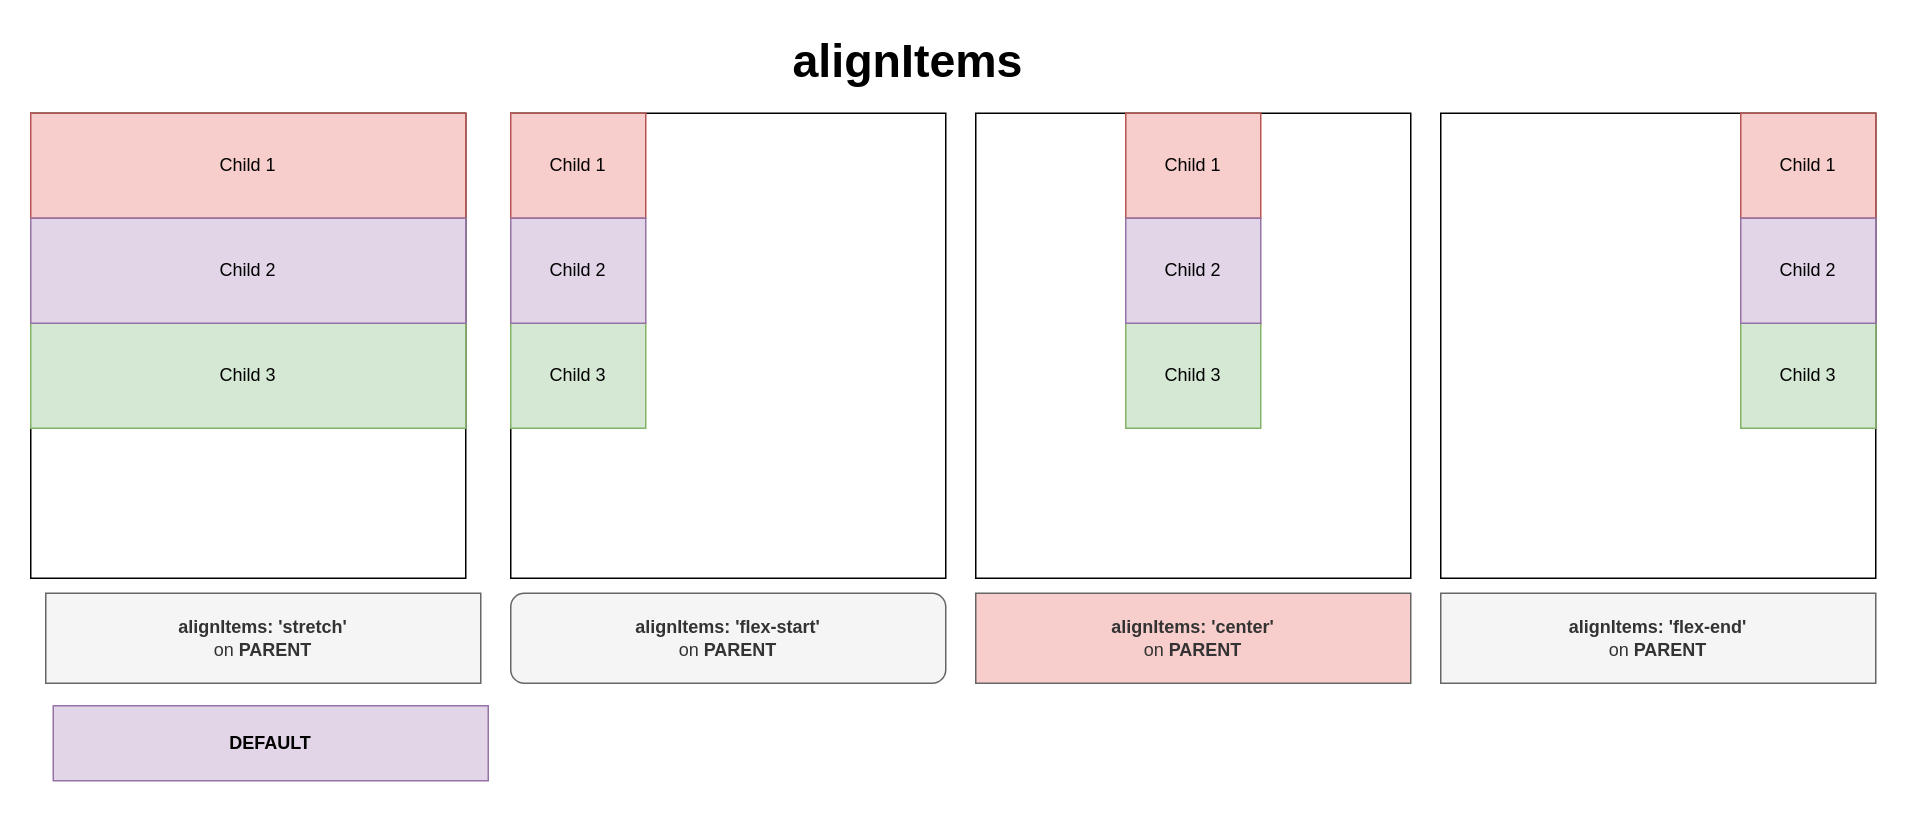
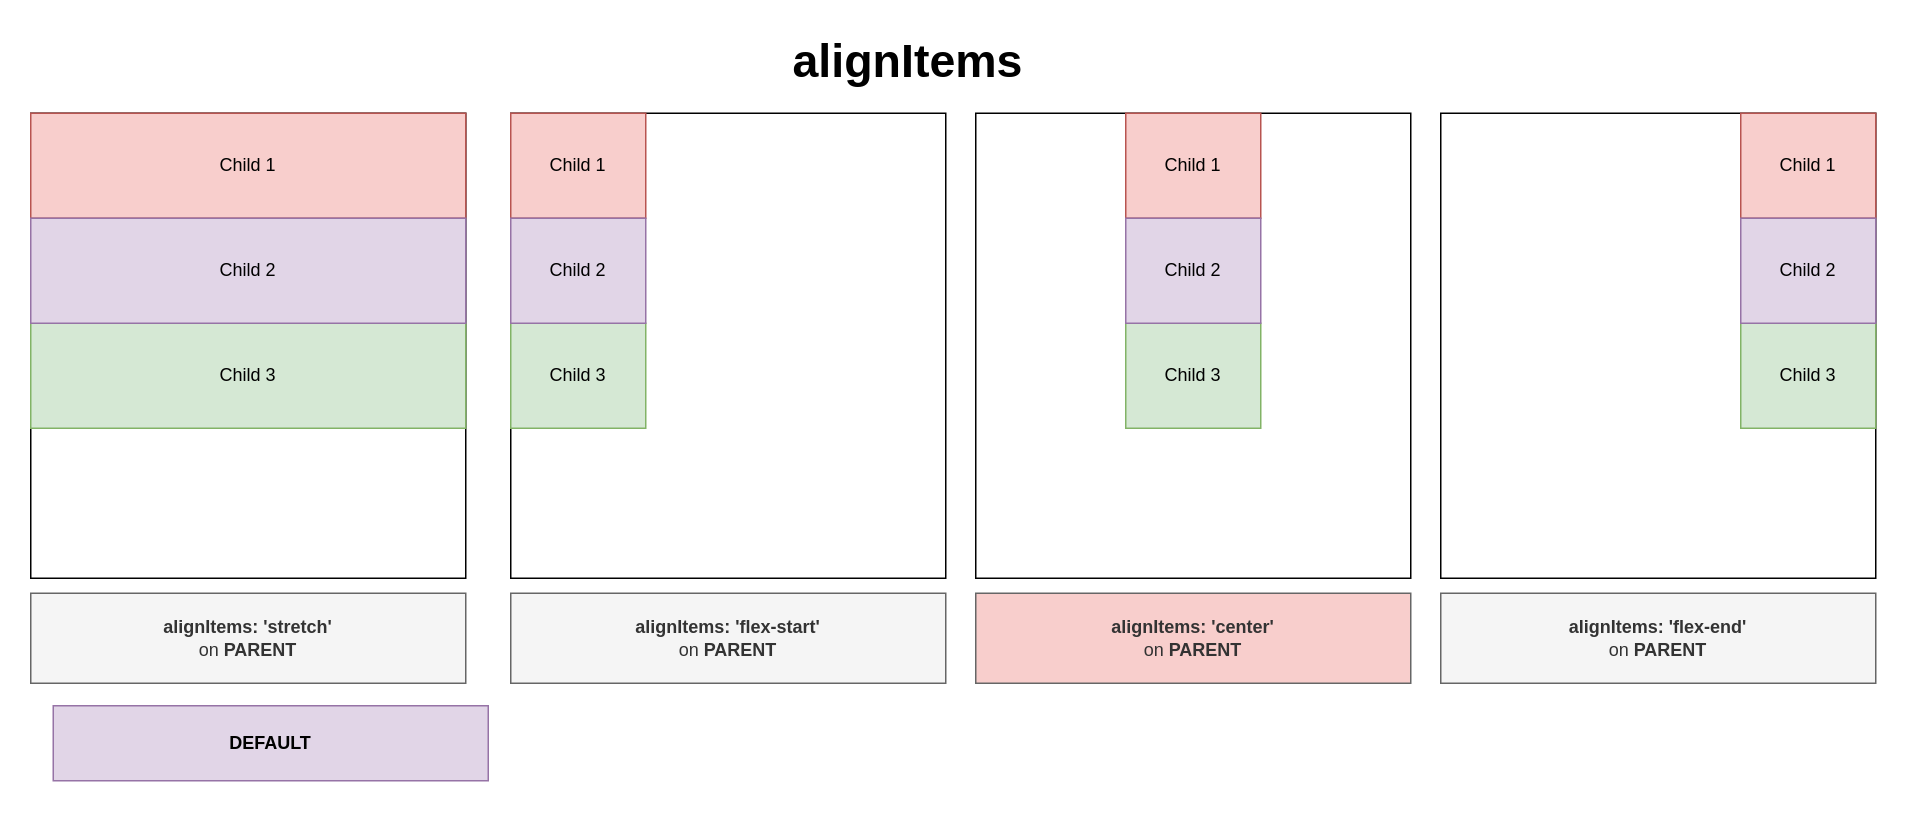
node "alignItems: 'stretch' on PARENT": moved (263, 638) -> (248, 638)
node "alignItems: 'flex-start' on PARENT": shape rounded rectangle -> rectangle
